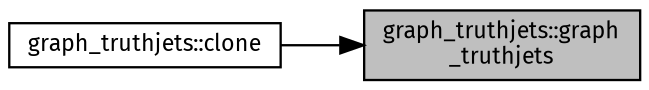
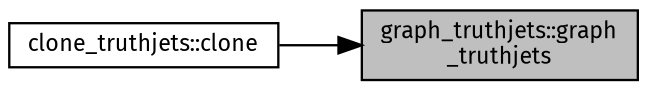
node "graph_truthjets::clone": label "graph_truthjets::clone" -> "clone_truthjets::clone"
